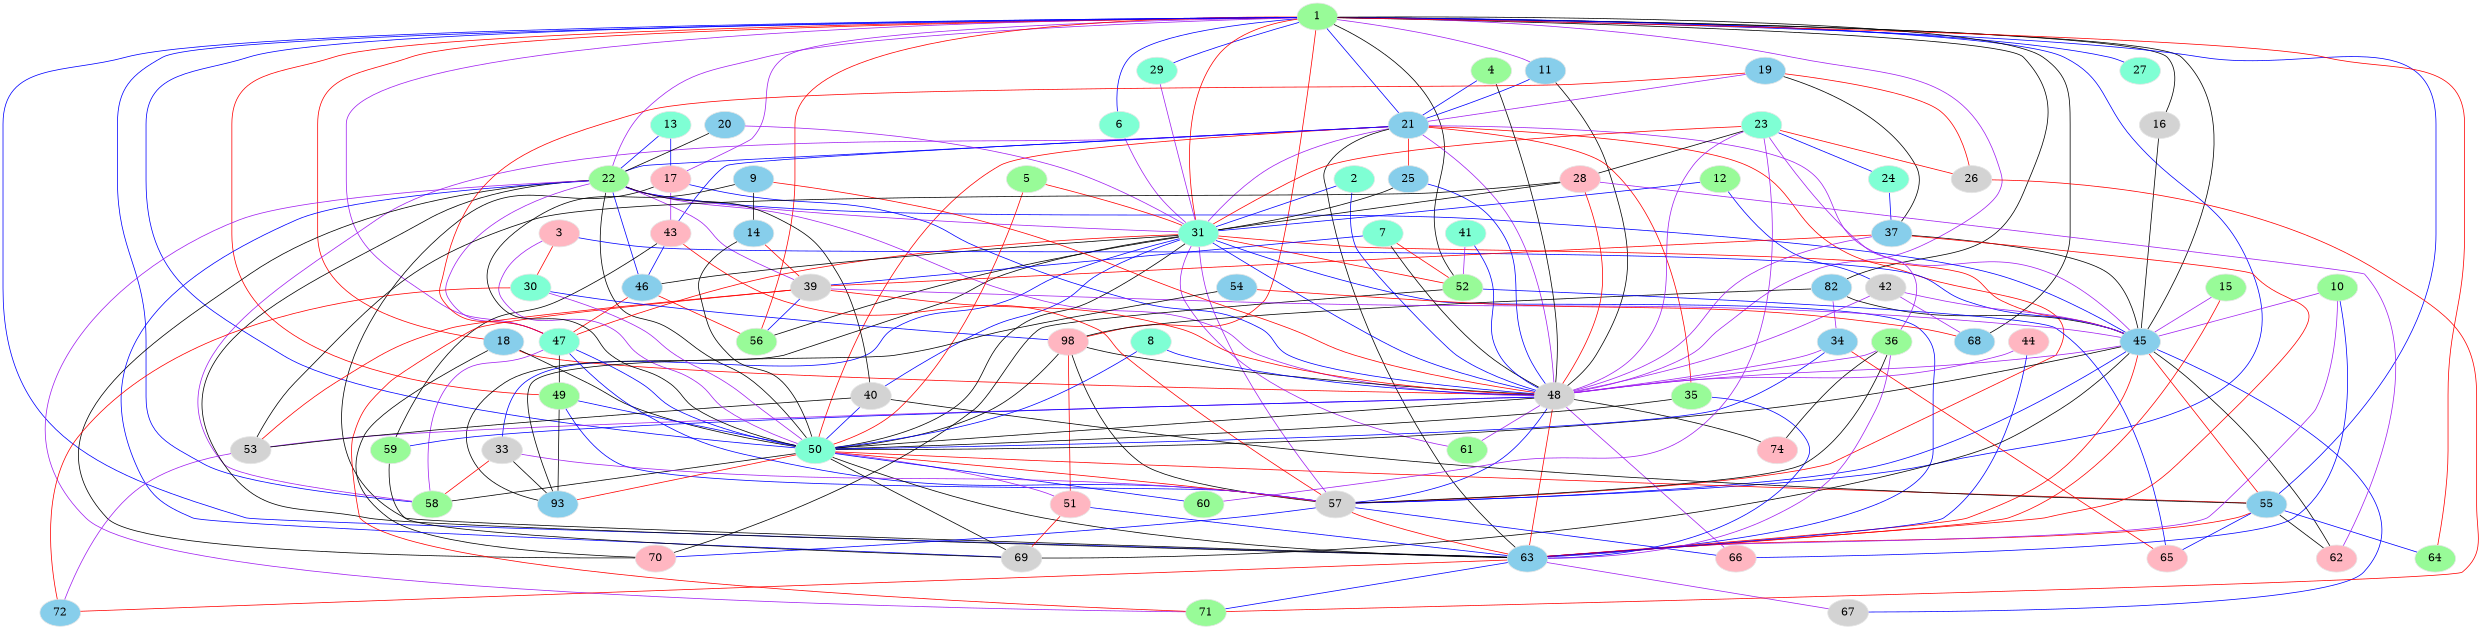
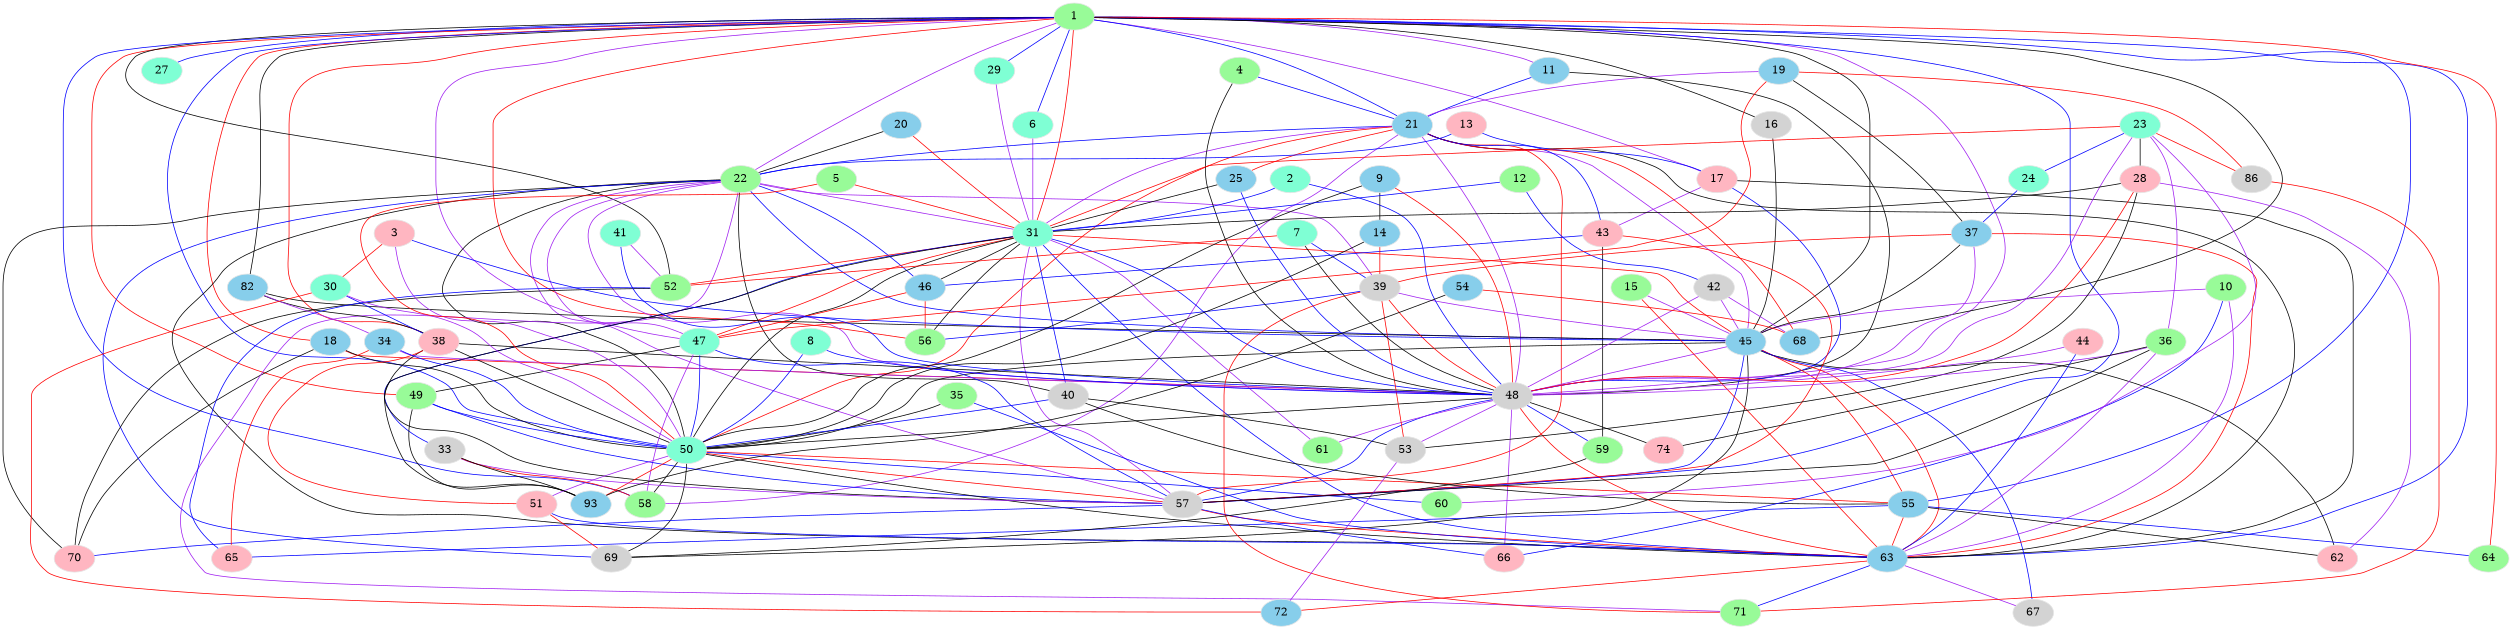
node "13": fillcolor aquamarine -> lightpink
edge "20" -- "31": color purple -> red
edge "21" -- "35": now "21" -- "68"
node "26": label "26" -> "86"
node "98": label "98" -> "38"
edge "22" -- "57": added
